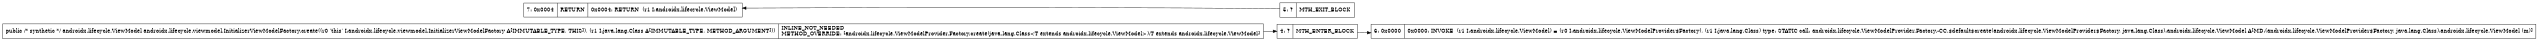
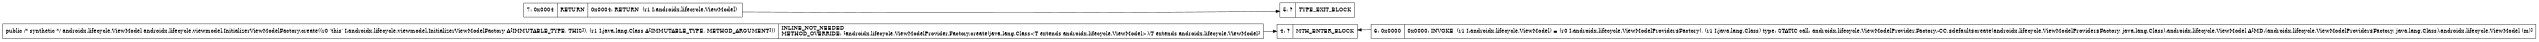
edge "5: ?" -> "7: 0x0004": reversed
node "5: ?": text "MTH_EXIT_BLOCK" -> "TYPE_EXIT_BLOCK"
edge "4: ?" -> "6: 0x0000": reversed
